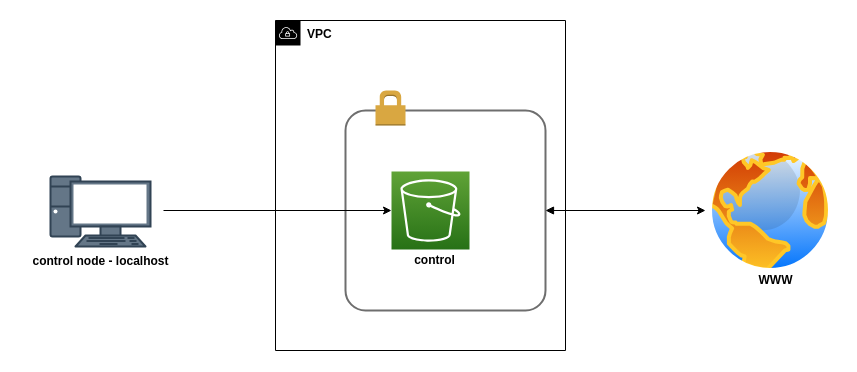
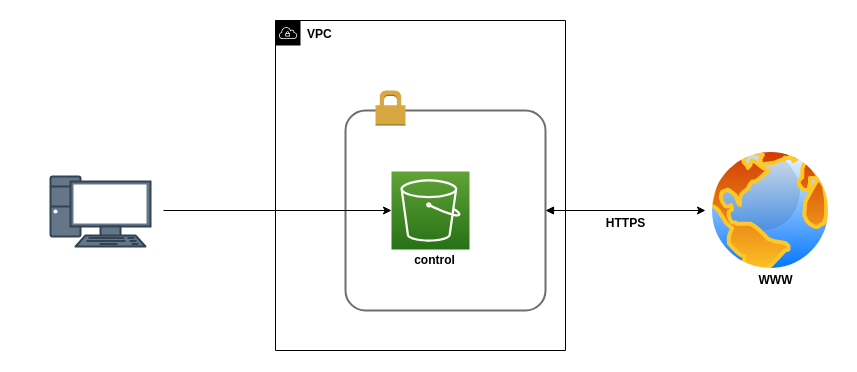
node "HTTPS": added
node "control node - localhost": removed
